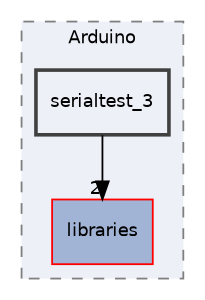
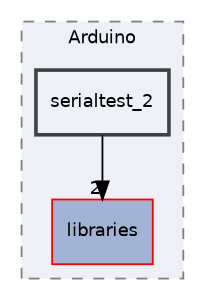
node "serialtest_3": label "serialtest_3" -> "serialtest_2"
